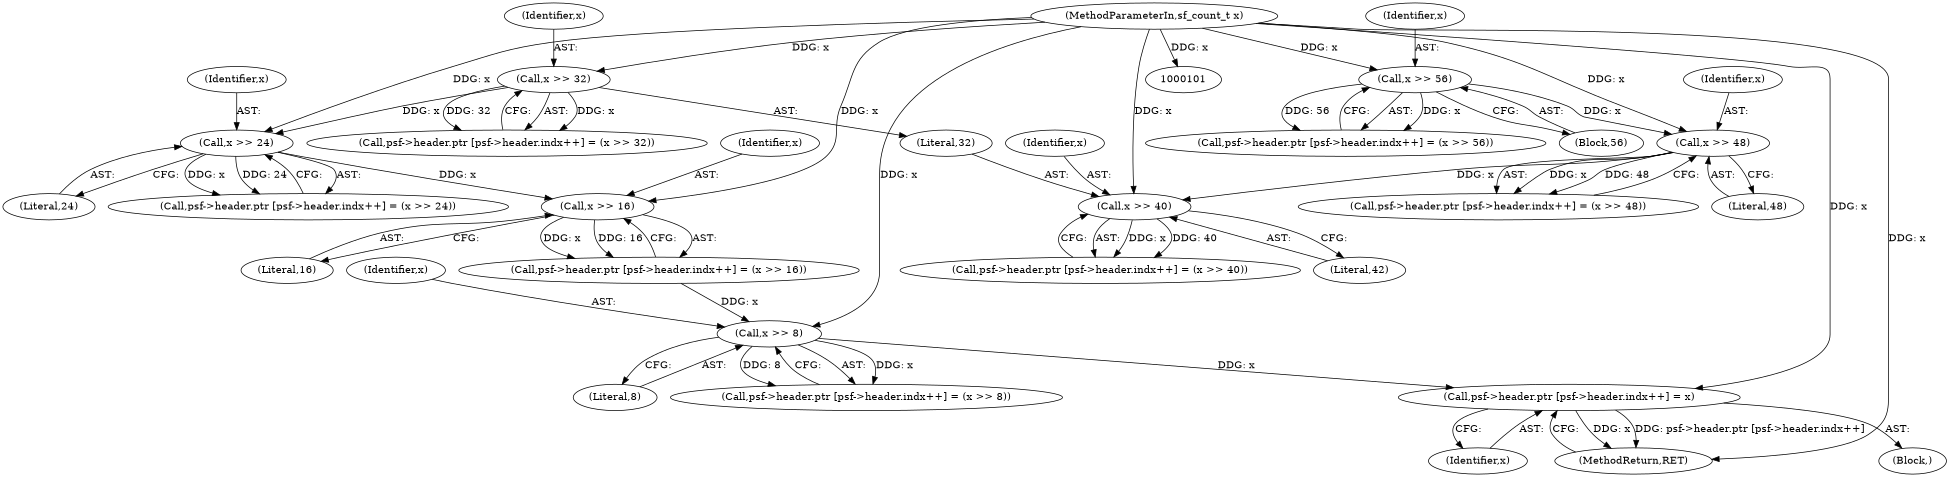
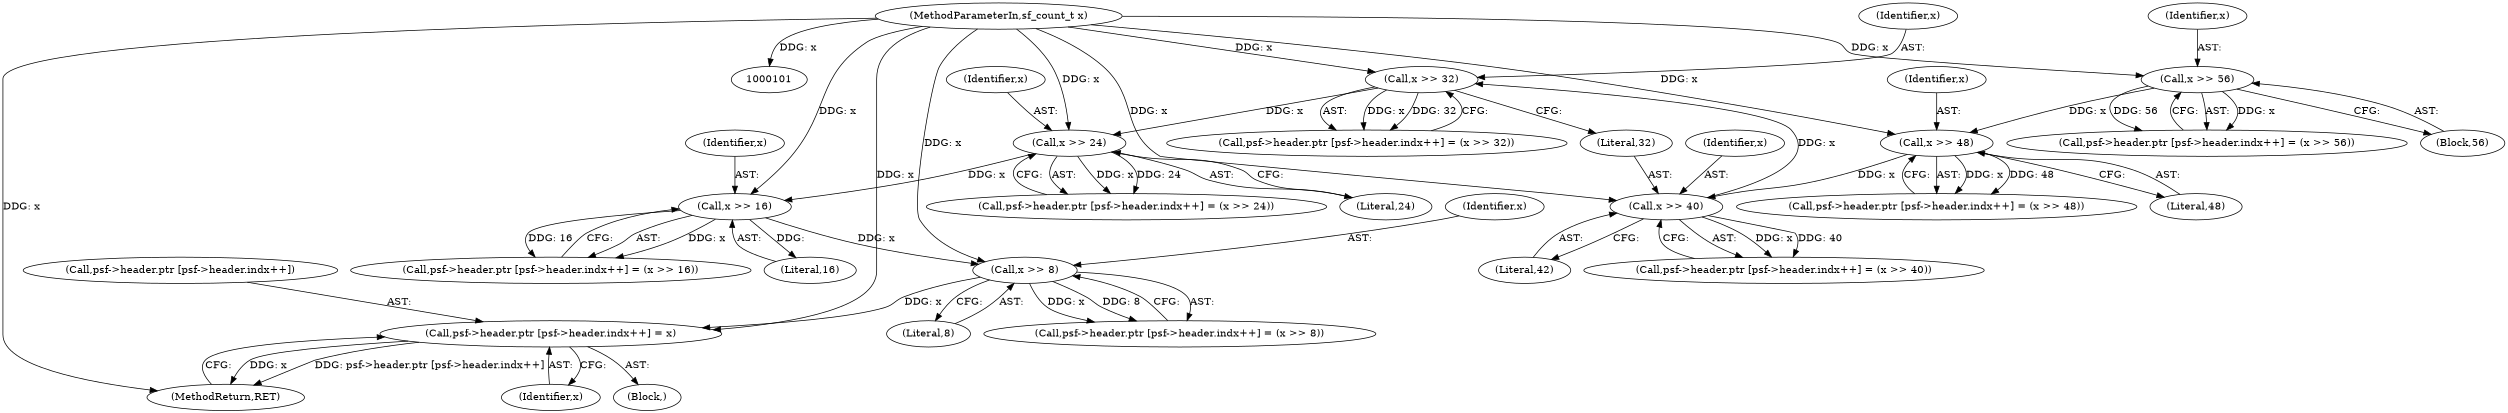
edge "(Call,x >> 40)" -> "(Call,x >> 32)": added, label "DDG: x"
edge "(Call,x >> 32)" -> "(Literal,32)": label "AST: " -> "CFG: "
edge "(Call,x >> 16)" -> "(Literal,16)": label "CFG: " -> "DDG: "
node "(Call,psf->header.ptr [psf->header.indx++])": added
edge "(Call,psf->header.ptr [psf->header.indx++] = (x >> 16))" -> "(Call,x >> 8)": now "(Call,x >> 16)" -> "(Call,x >> 8)"
